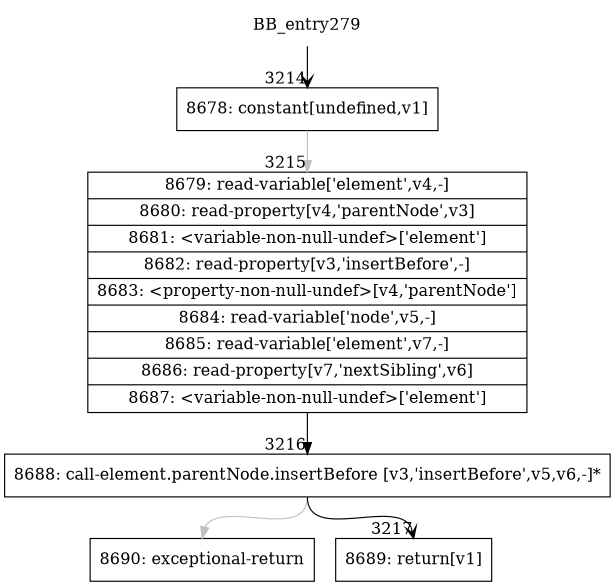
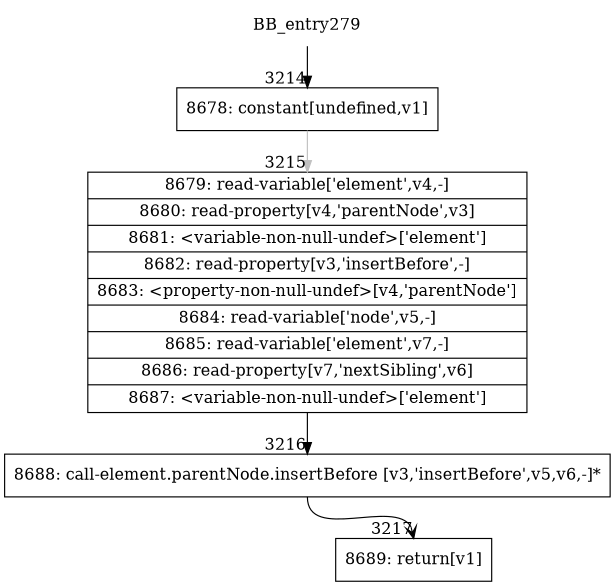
edge "BB_entry279" -> "8678: constant[undefined,v1]": arrowhead vee -> normal
node "8690: exceptional-return": removed
